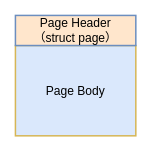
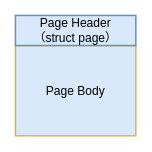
node "Page Header（struct page）": fillcolor #ffe6cc -> #dae8fc
